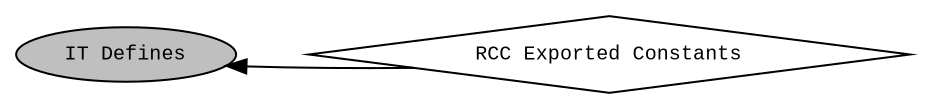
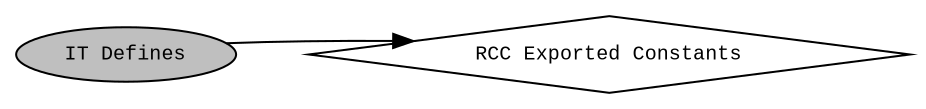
edge "RCC Exported Constants" -> "IT Defines": reversed
